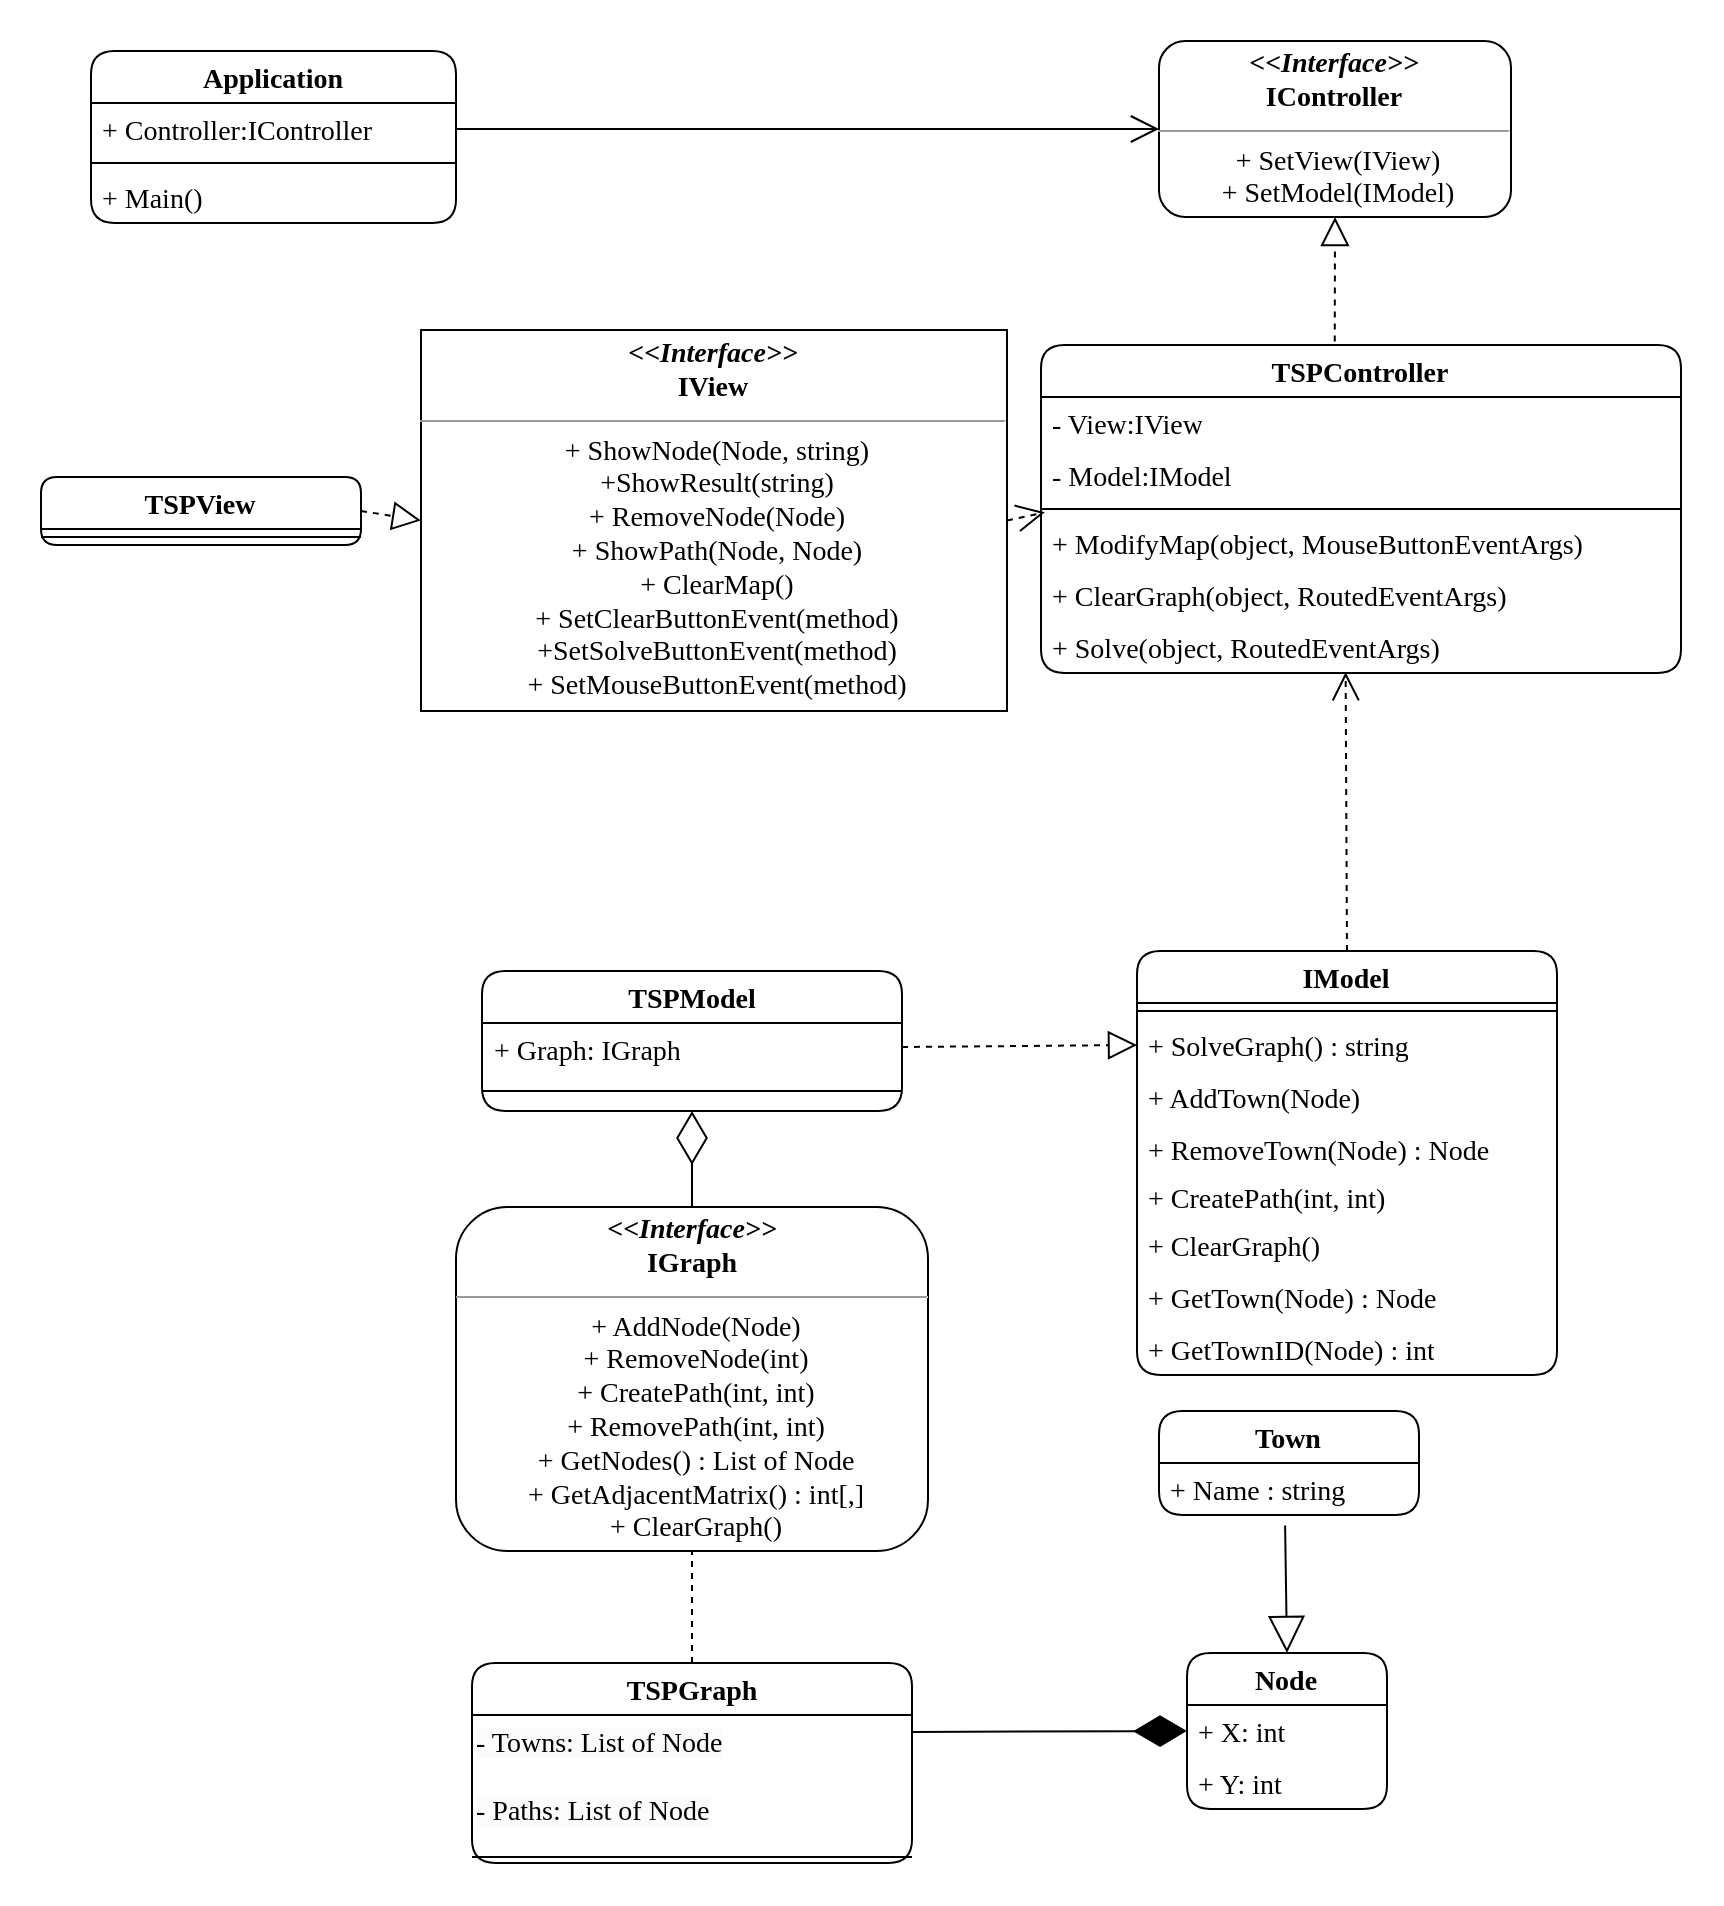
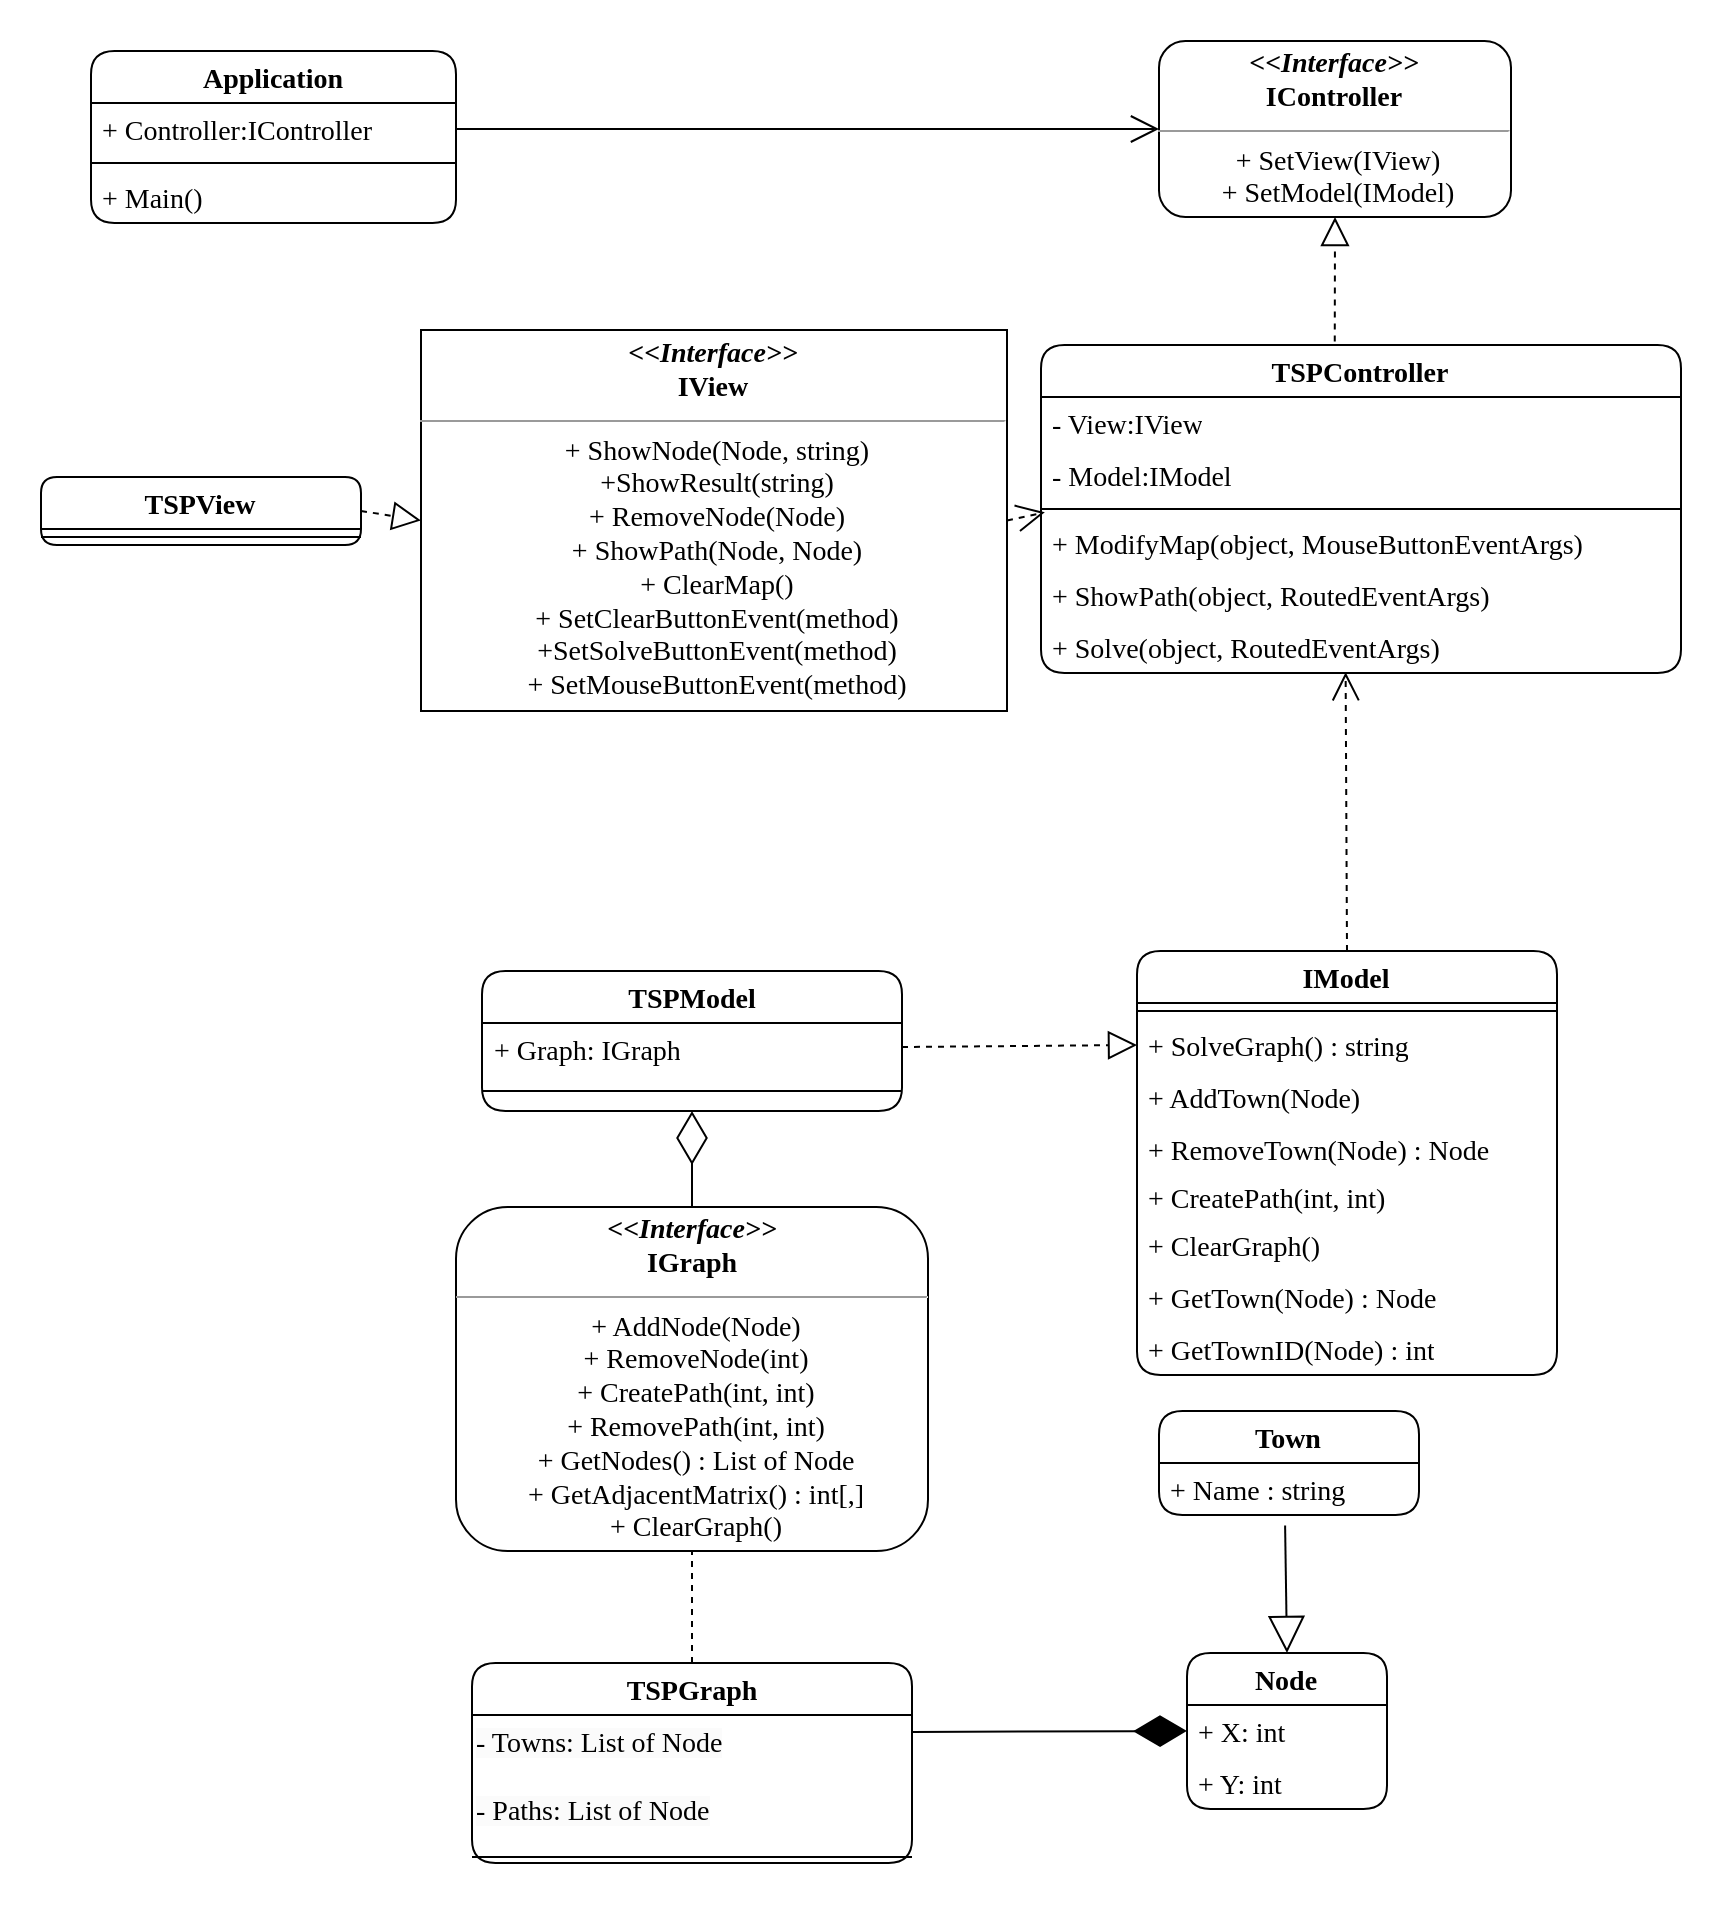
node "+ ClearGraph(object, RoutedEventArgs)": label "+ ClearGraph(object, RoutedEventArgs)" -> "+ ShowPath(object, RoutedEventArgs)"
